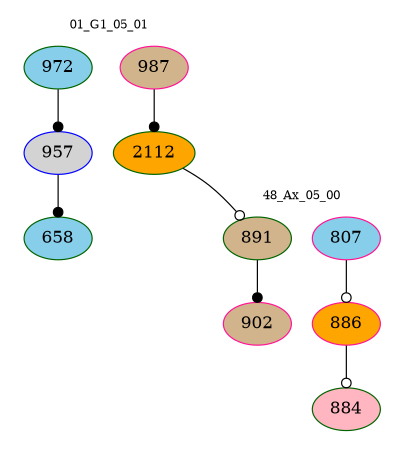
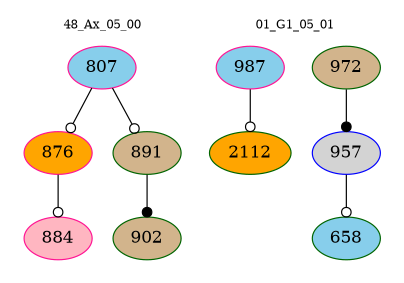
node "972": fillcolor skyblue -> tan
node "987": fillcolor tan -> skyblue
edge "987" -> "2112": arrowhead dot -> odot
edge "957" -> "658": arrowhead dot -> odot
edge "2112" -> "891": now "807" -> "891"
node "902": color deeppink -> darkgreen
node "886": label "886" -> "876"
node "884": color darkgreen -> deeppink
